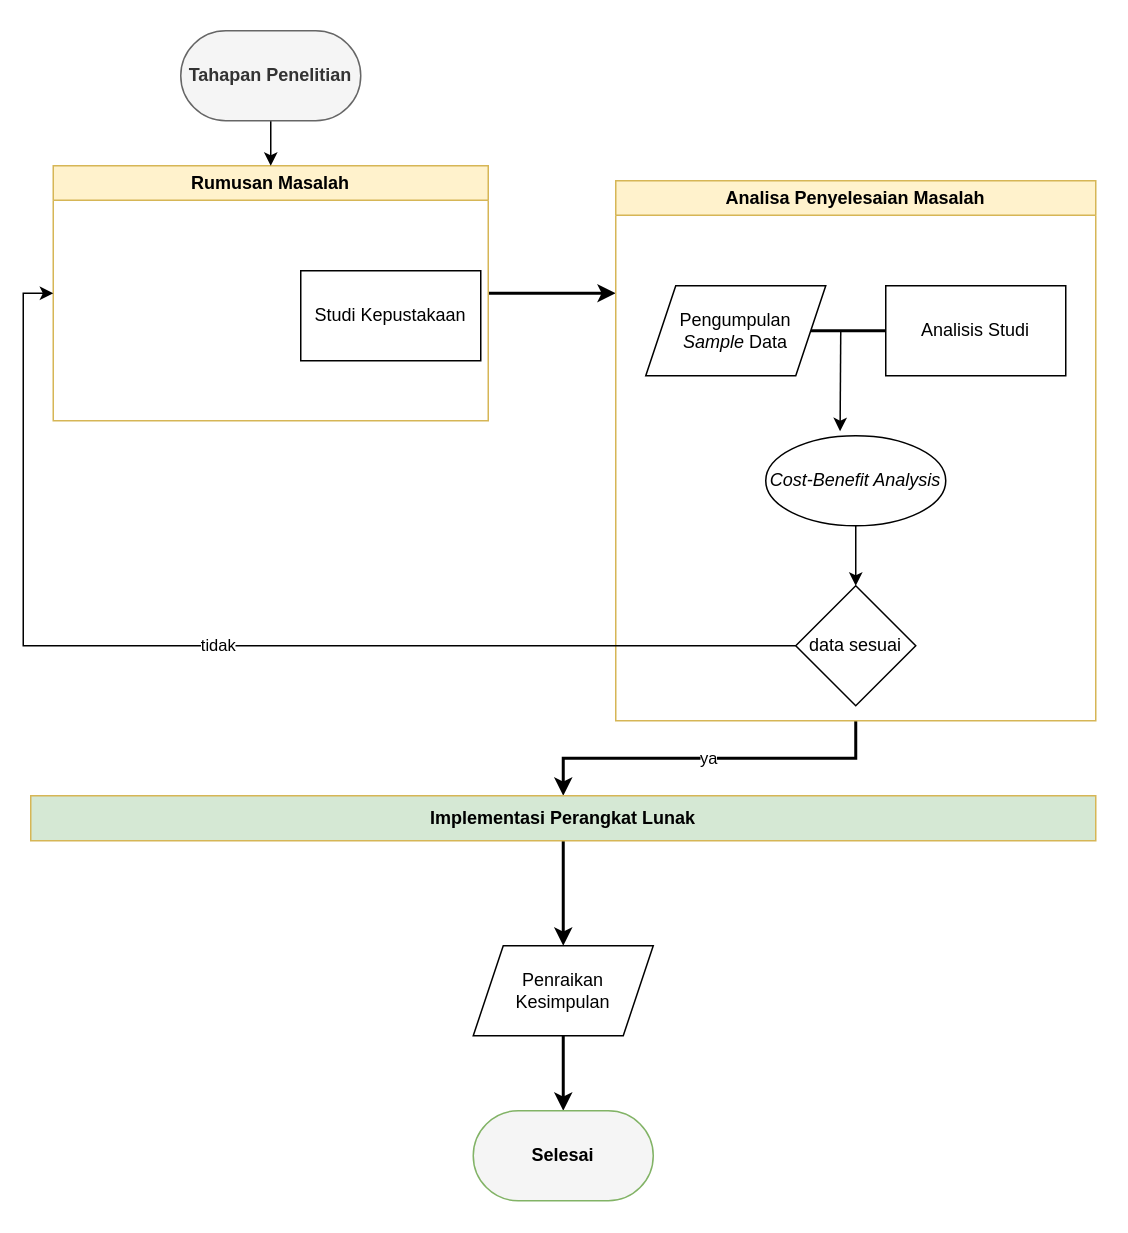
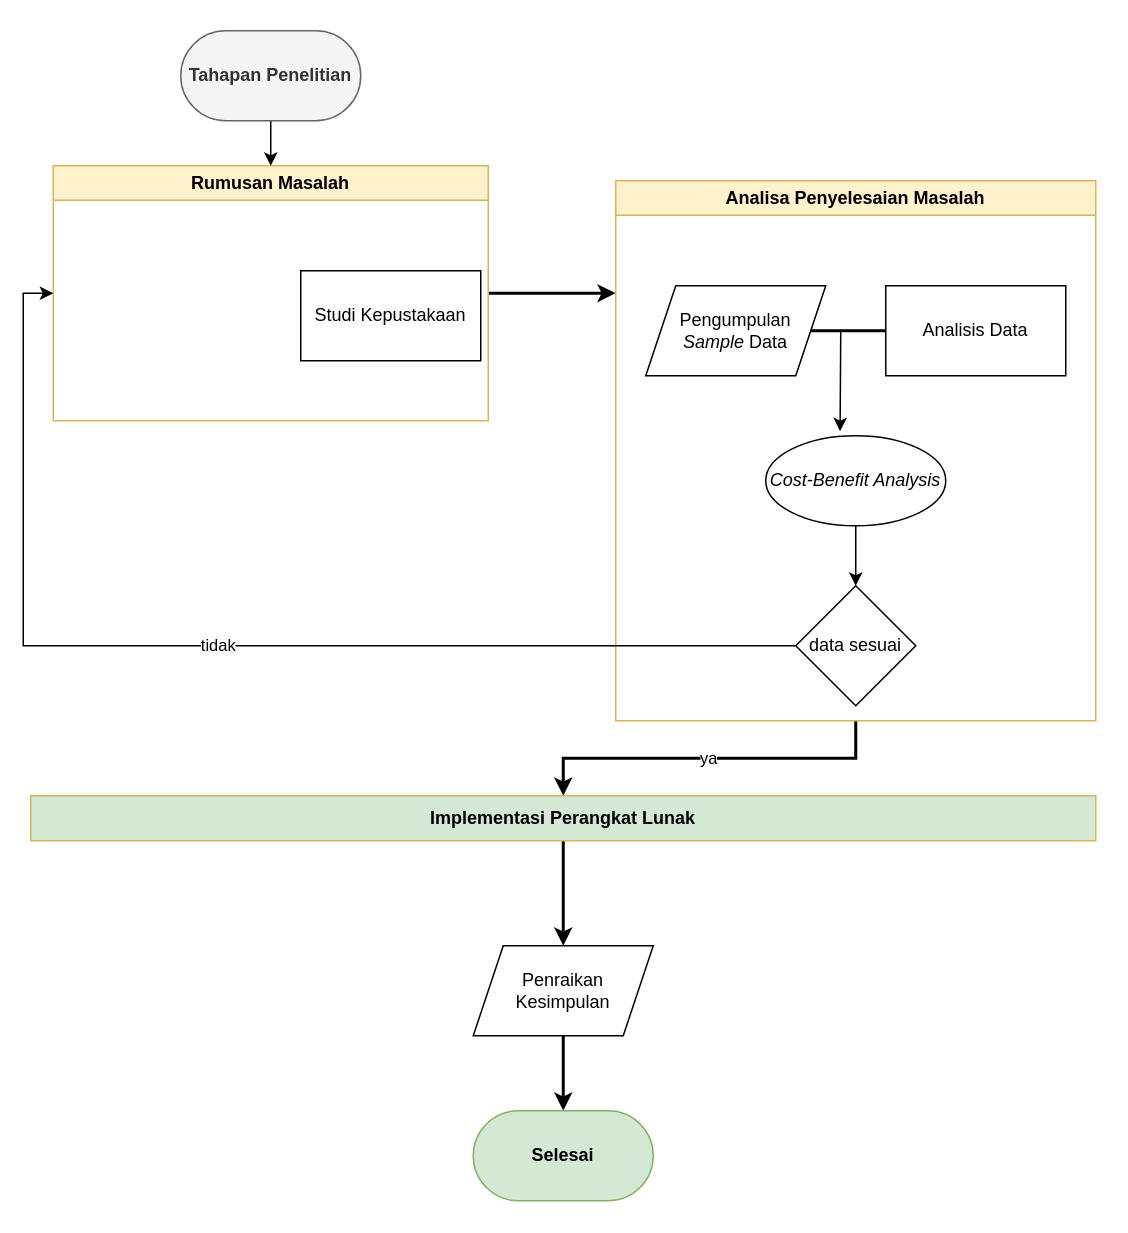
node "Analisis Studi": label "Analisis Studi" -> "Analisis Data"
node "Selesai": fillcolor #f5f5f5 -> #d5e8d4
